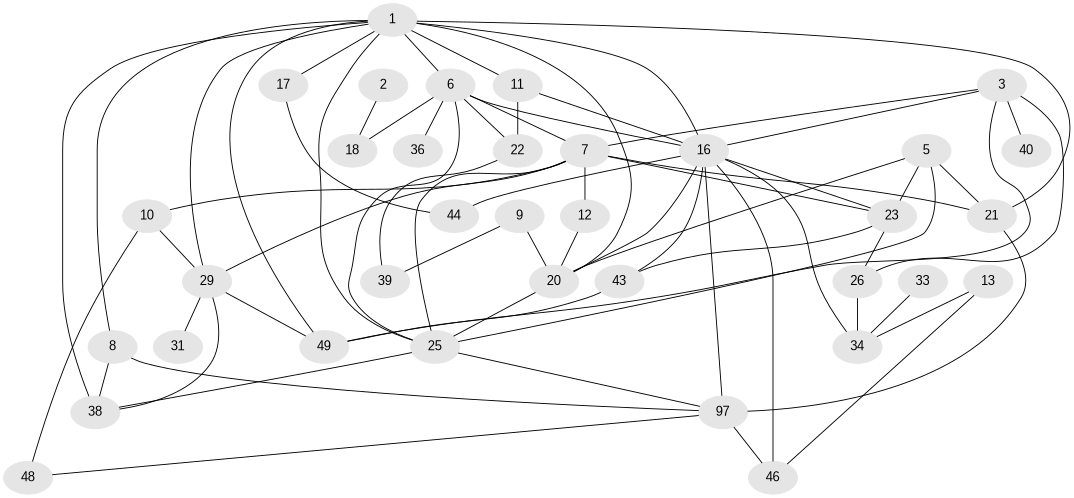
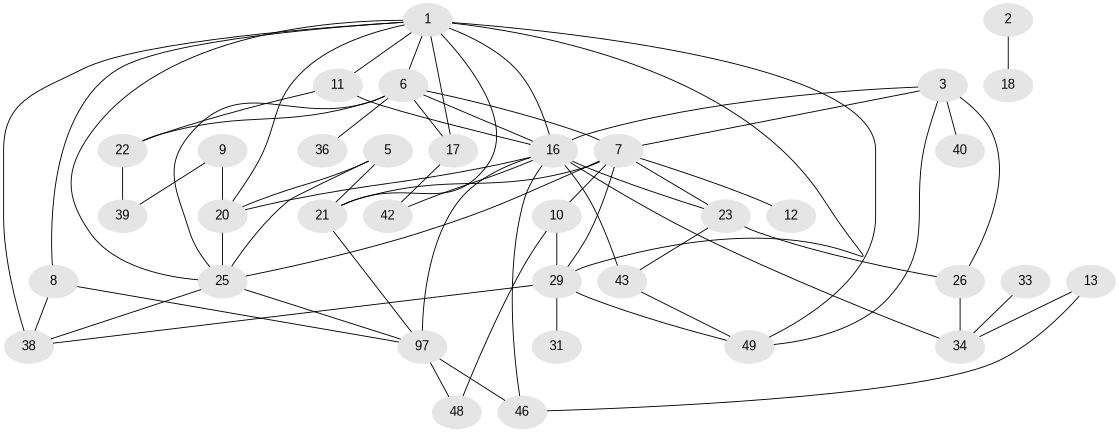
edge "6" -- "18": now "6" -- "17"
edge "5" -- "23": removed
node "44": label "44" -> "42"
edge "12" -- "20": removed
